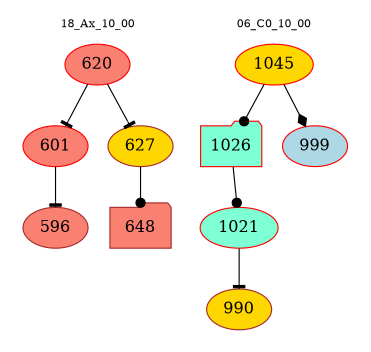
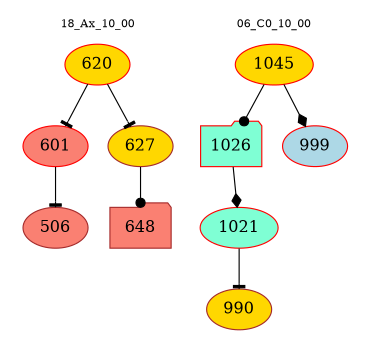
node "620": fillcolor salmon -> gold
edge "1026" -> "1021": arrowhead dot -> diamond
node "596": label "596" -> "506"
